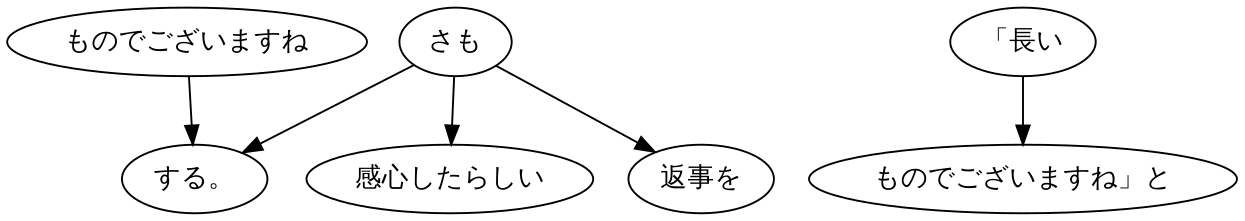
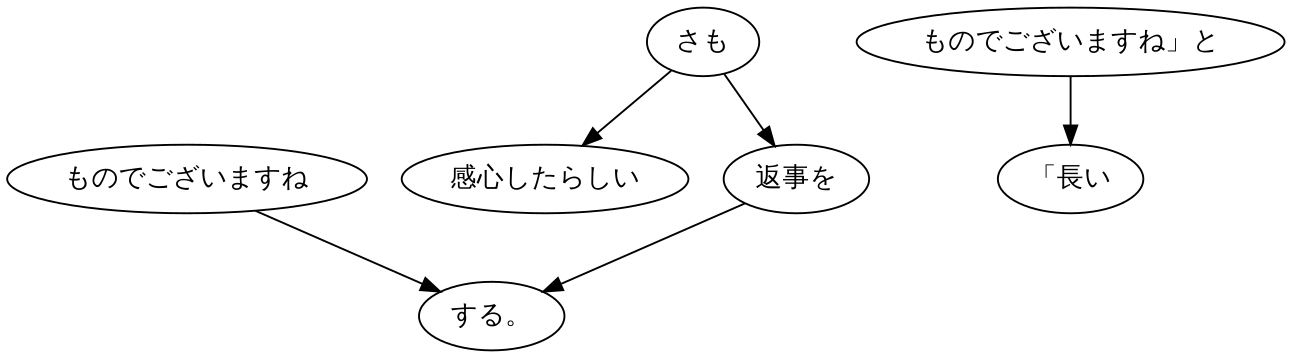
edge "「長い" -> "ものでございますね」と": reversed
edge "さも" -> "する。": now "返事を" -> "する。"
